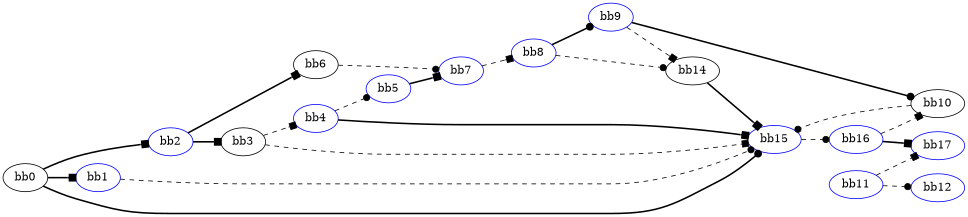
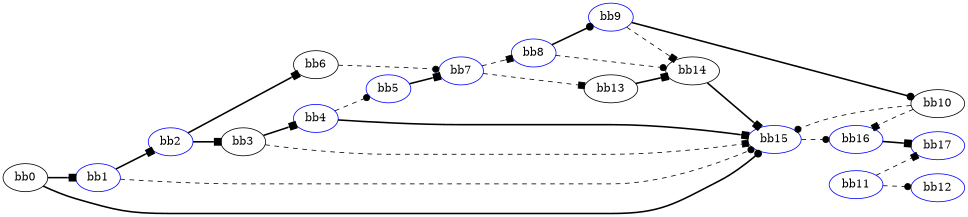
node "bb13": added
edge "bb16" -> "bb10": reversed
edge "bb3" -> "bb4": style dashed -> bold
edge "bb0" -> "bb2": now "bb1" -> "bb2"
